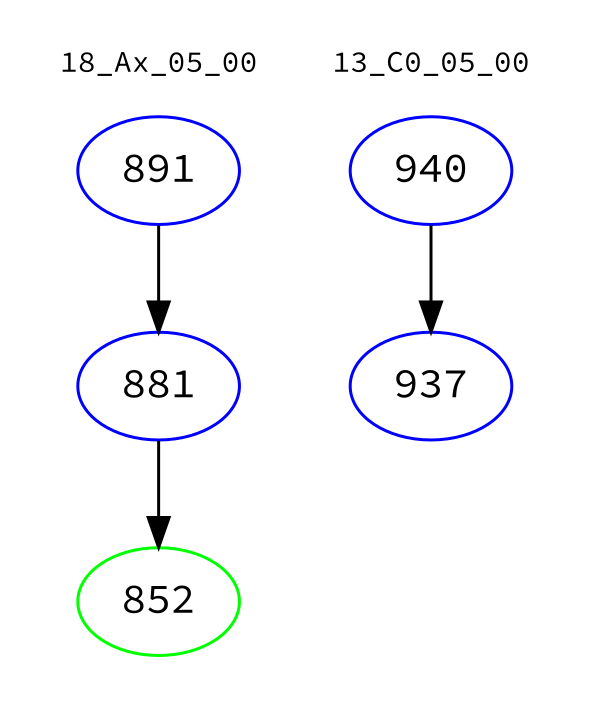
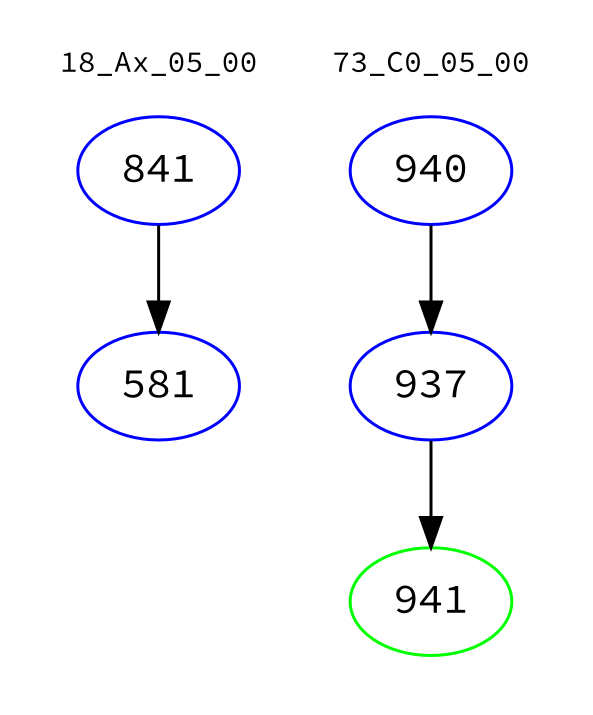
cluster "13_C0_05_00": label "13_C0_05_00" -> "73_C0_05_00"
node "891": label "891" -> "841"
node "881": label "881" -> "581"
node "852": removed
node "941": added
